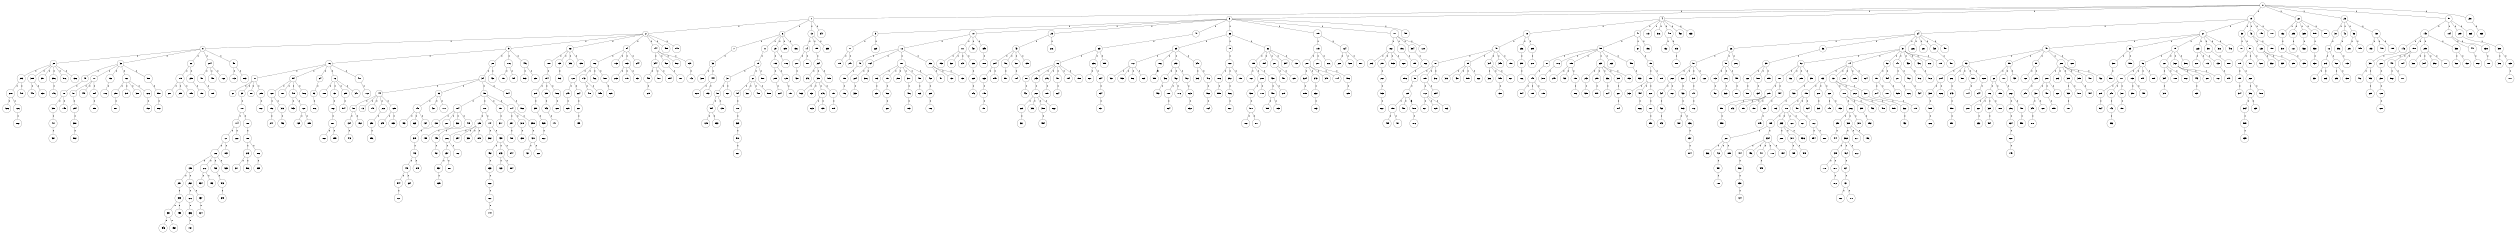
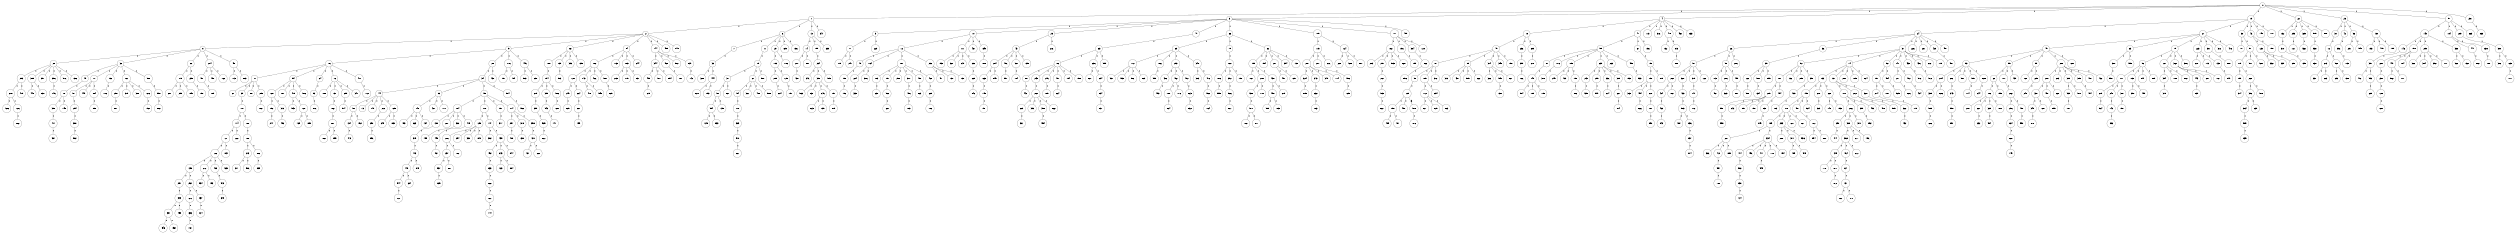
edge "166" -- "555": label "5" -> "1"
